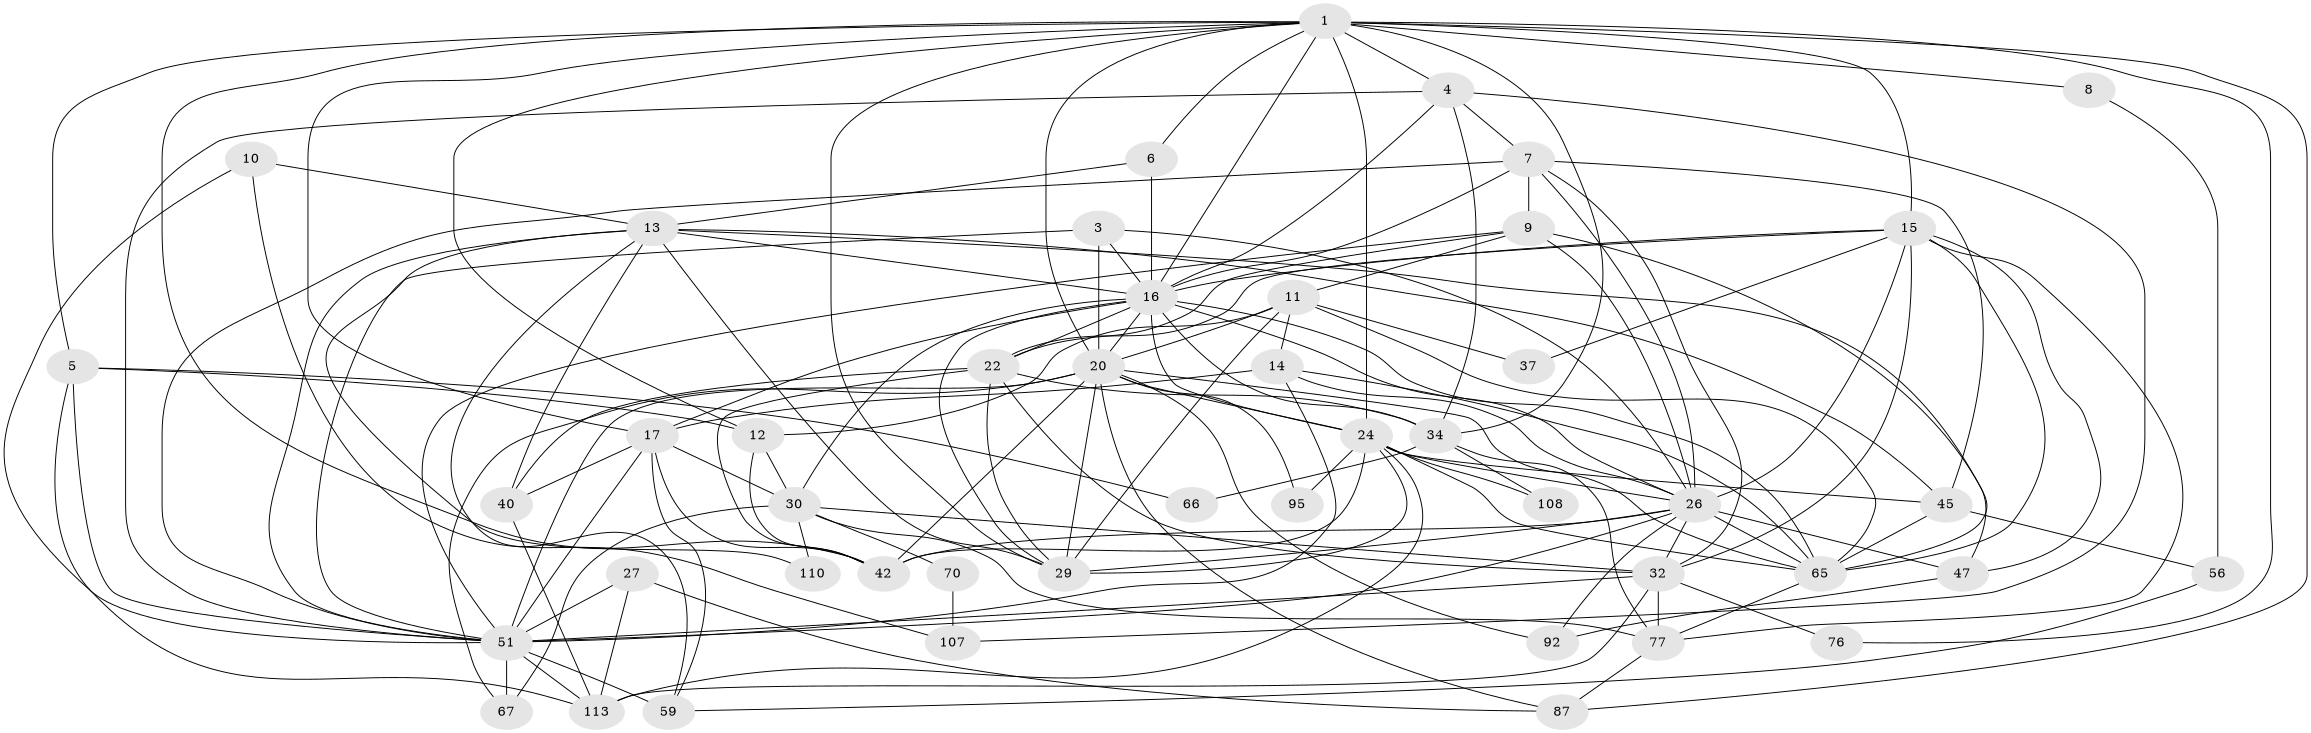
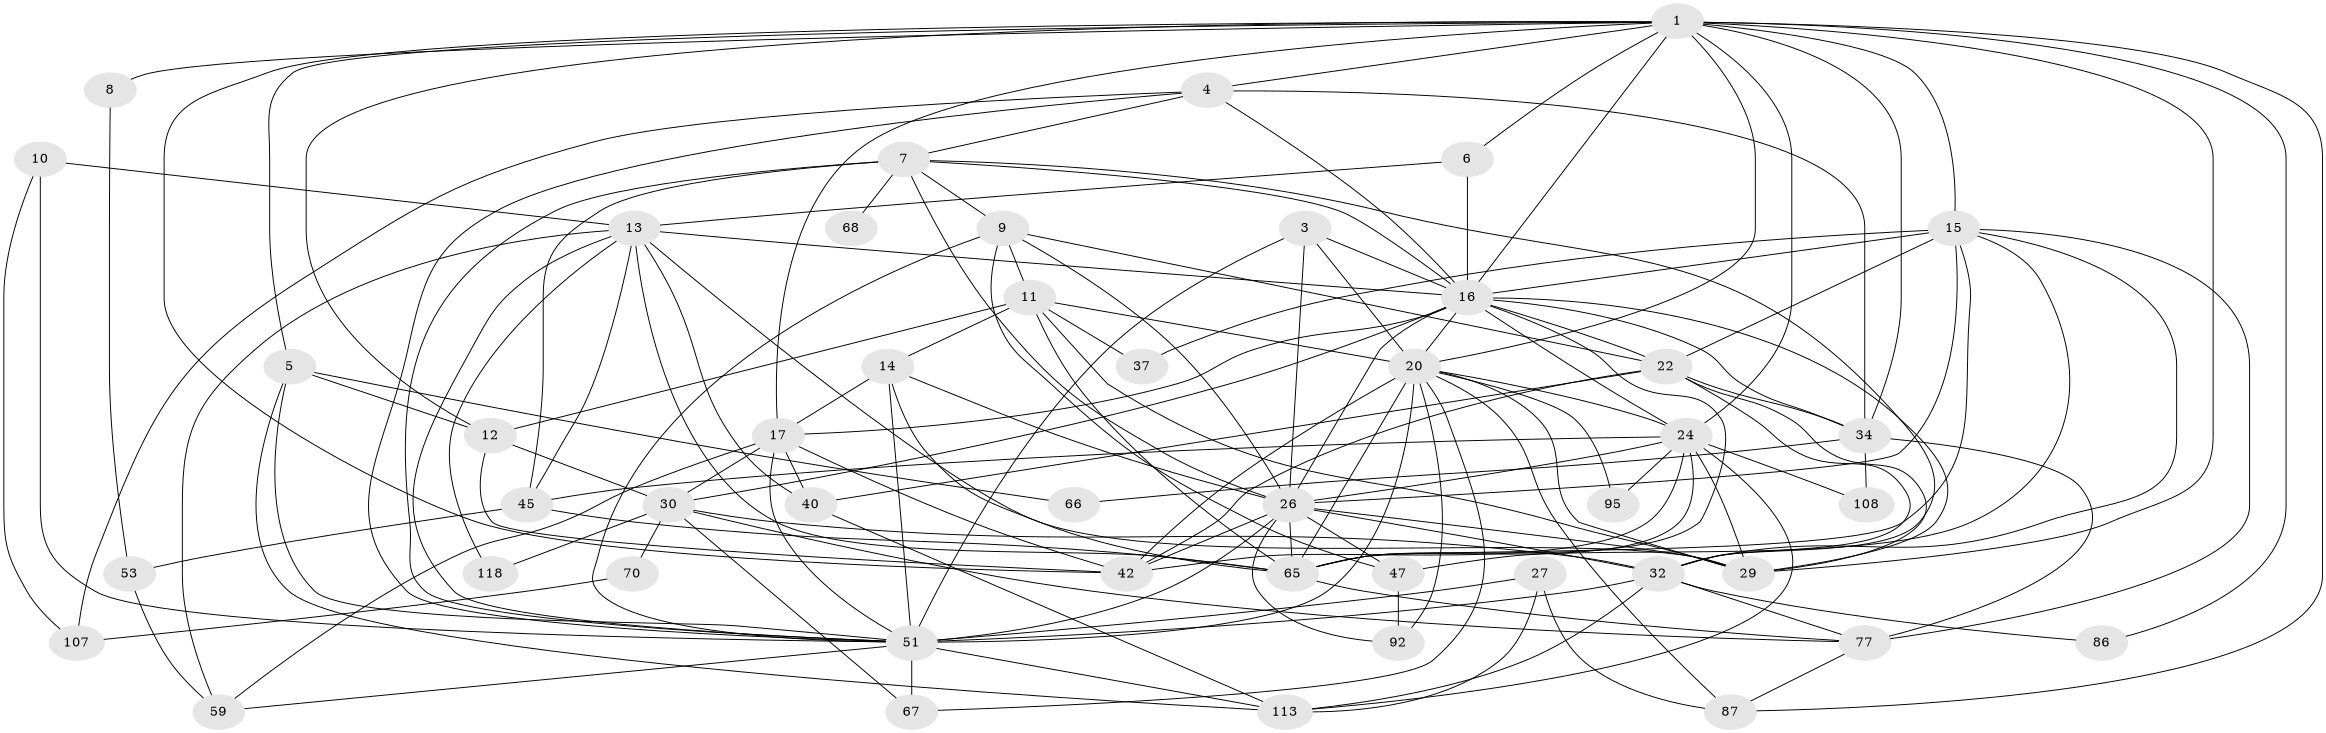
node "68": added
node "110": label "110" -> "118"
node "56": label "56" -> "53"
node "76": label "76" -> "86"
